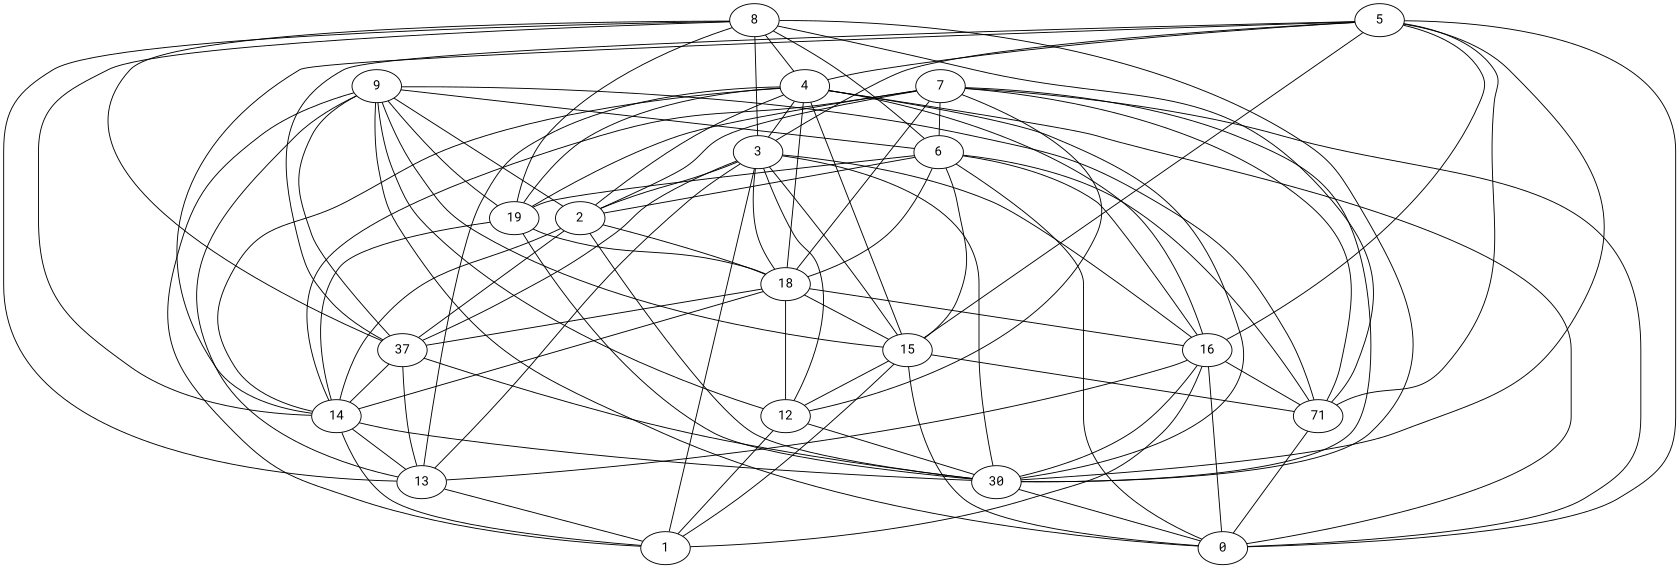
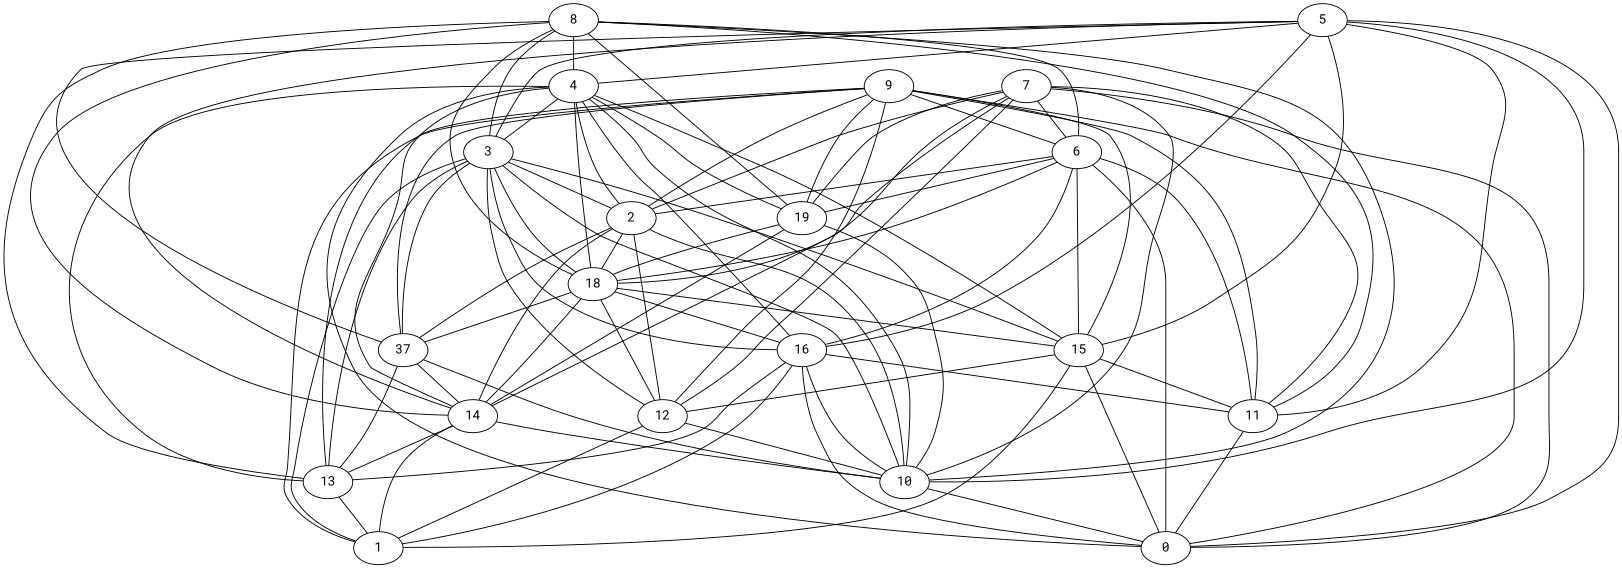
edge "8" -- "37": now "8" -- "18"
edge "2" -- "12": added
node "71": label "71" -> "11"
node "30": label "30" -> "10"
